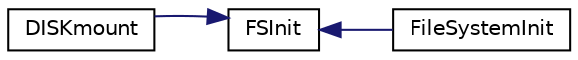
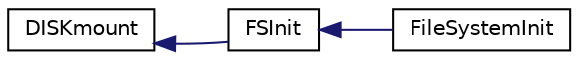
edge "DISKmount" -> "FSInit": reversed
